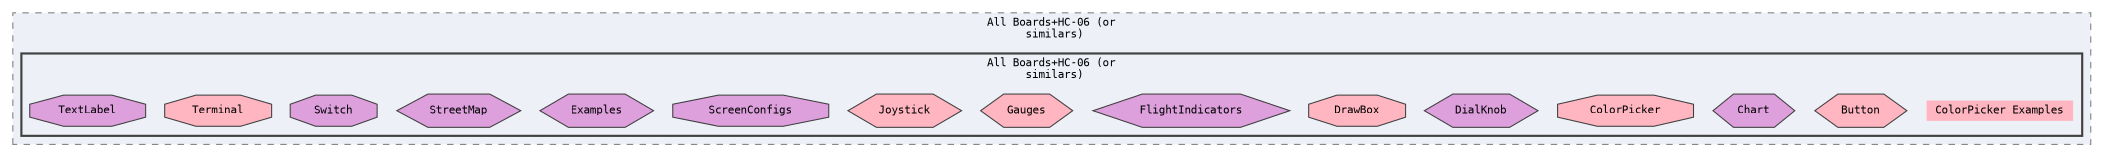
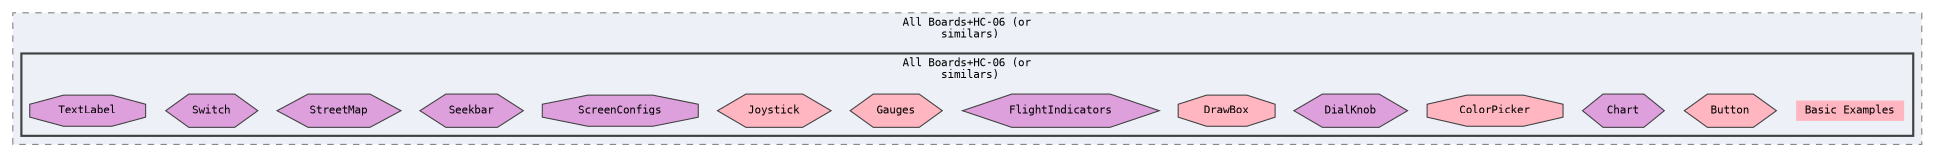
node "Terminal": removed
node "Switch": shape octagon -> hexagon
node "Examples": label "Examples" -> "Seekbar"
node "ColorPicker Examples": label "ColorPicker Examples" -> "Basic Examples"
